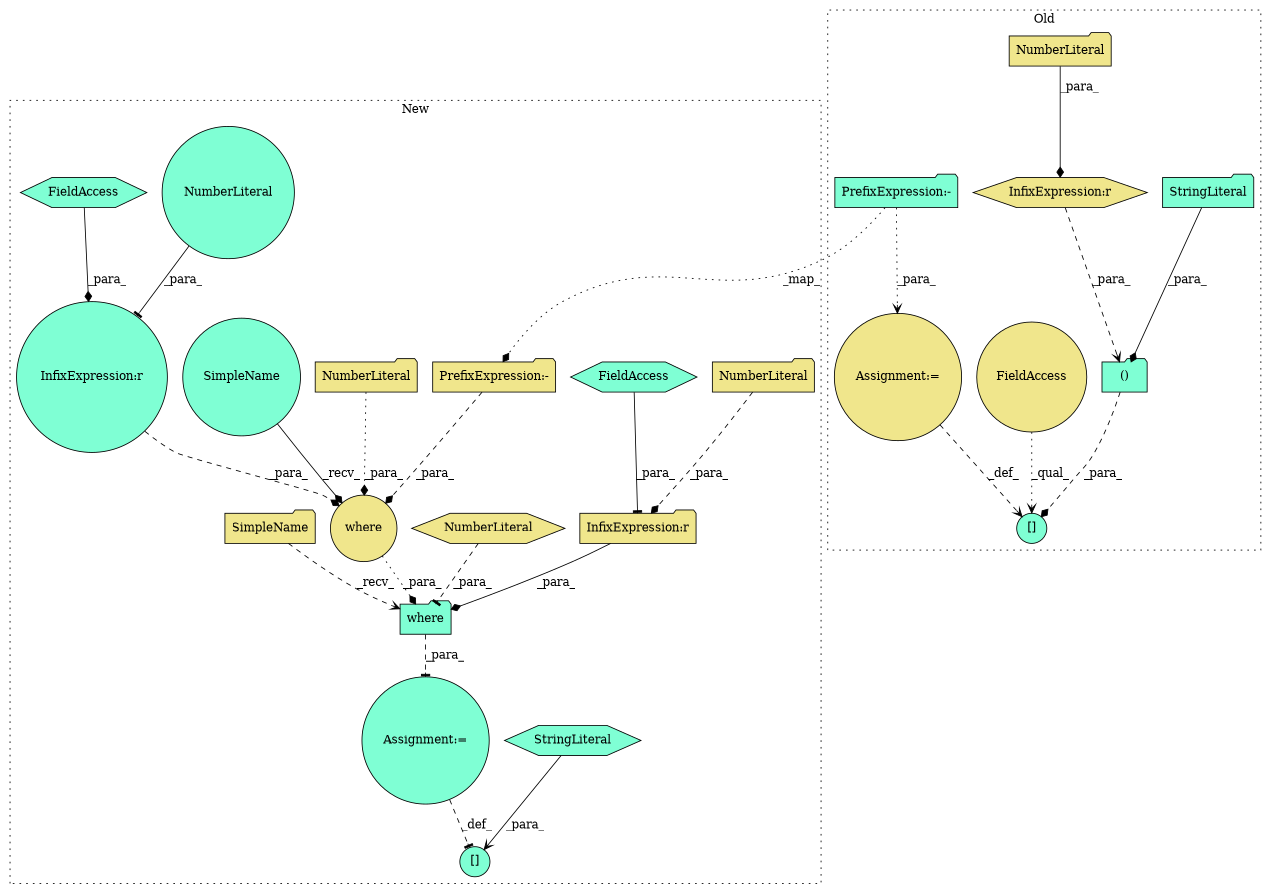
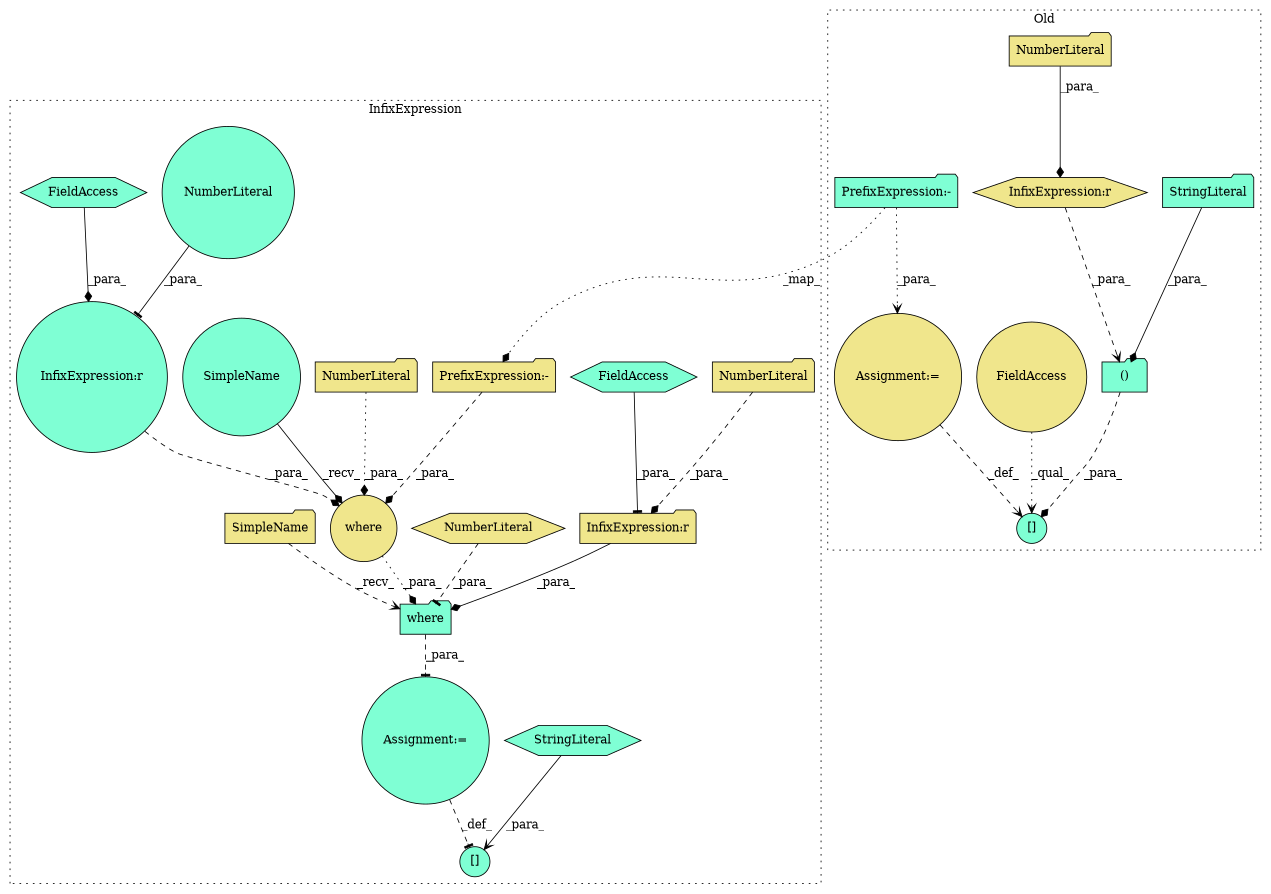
cluster "New": label "New" -> "InfixExpression"
